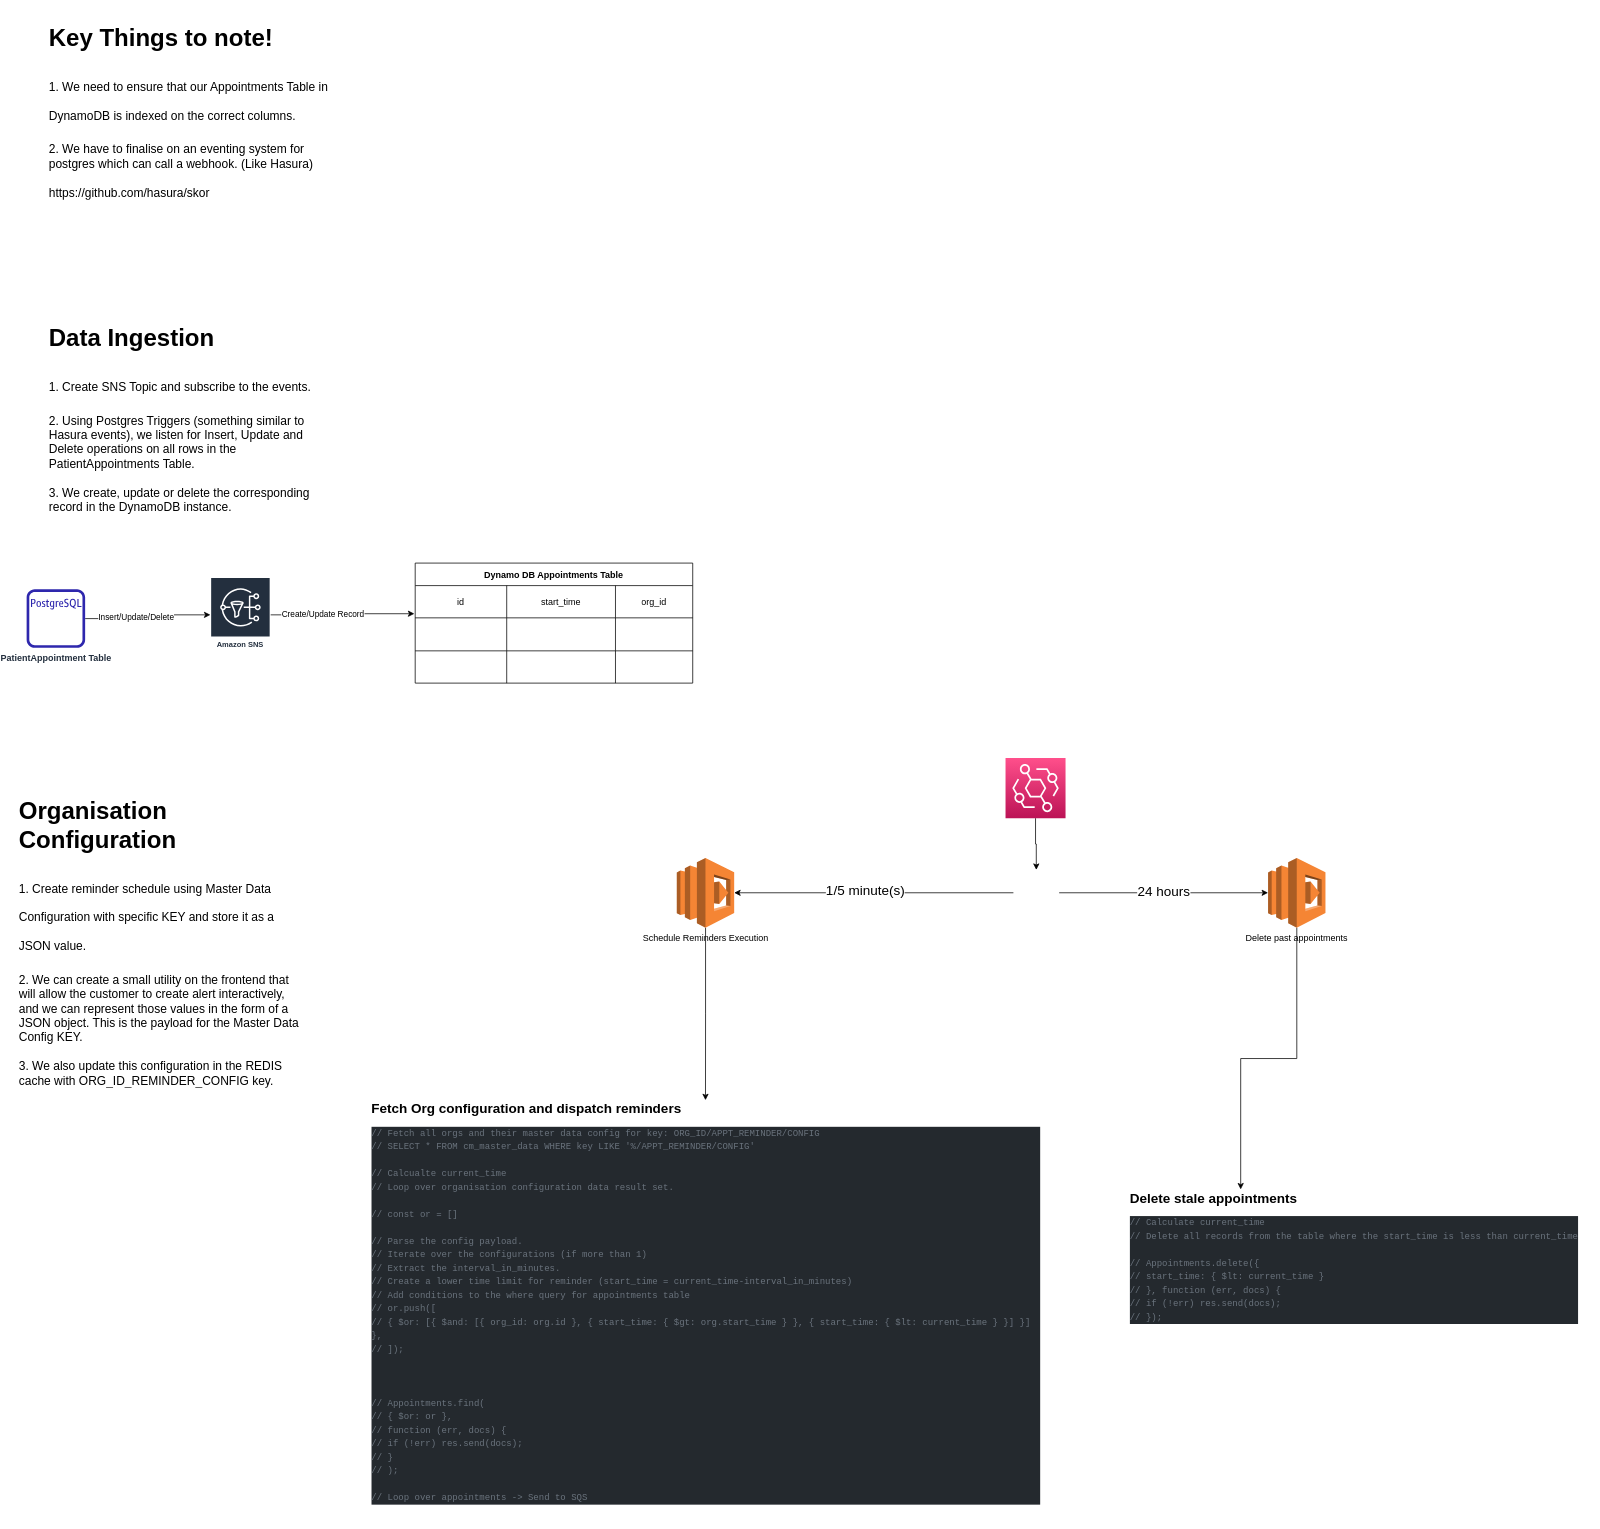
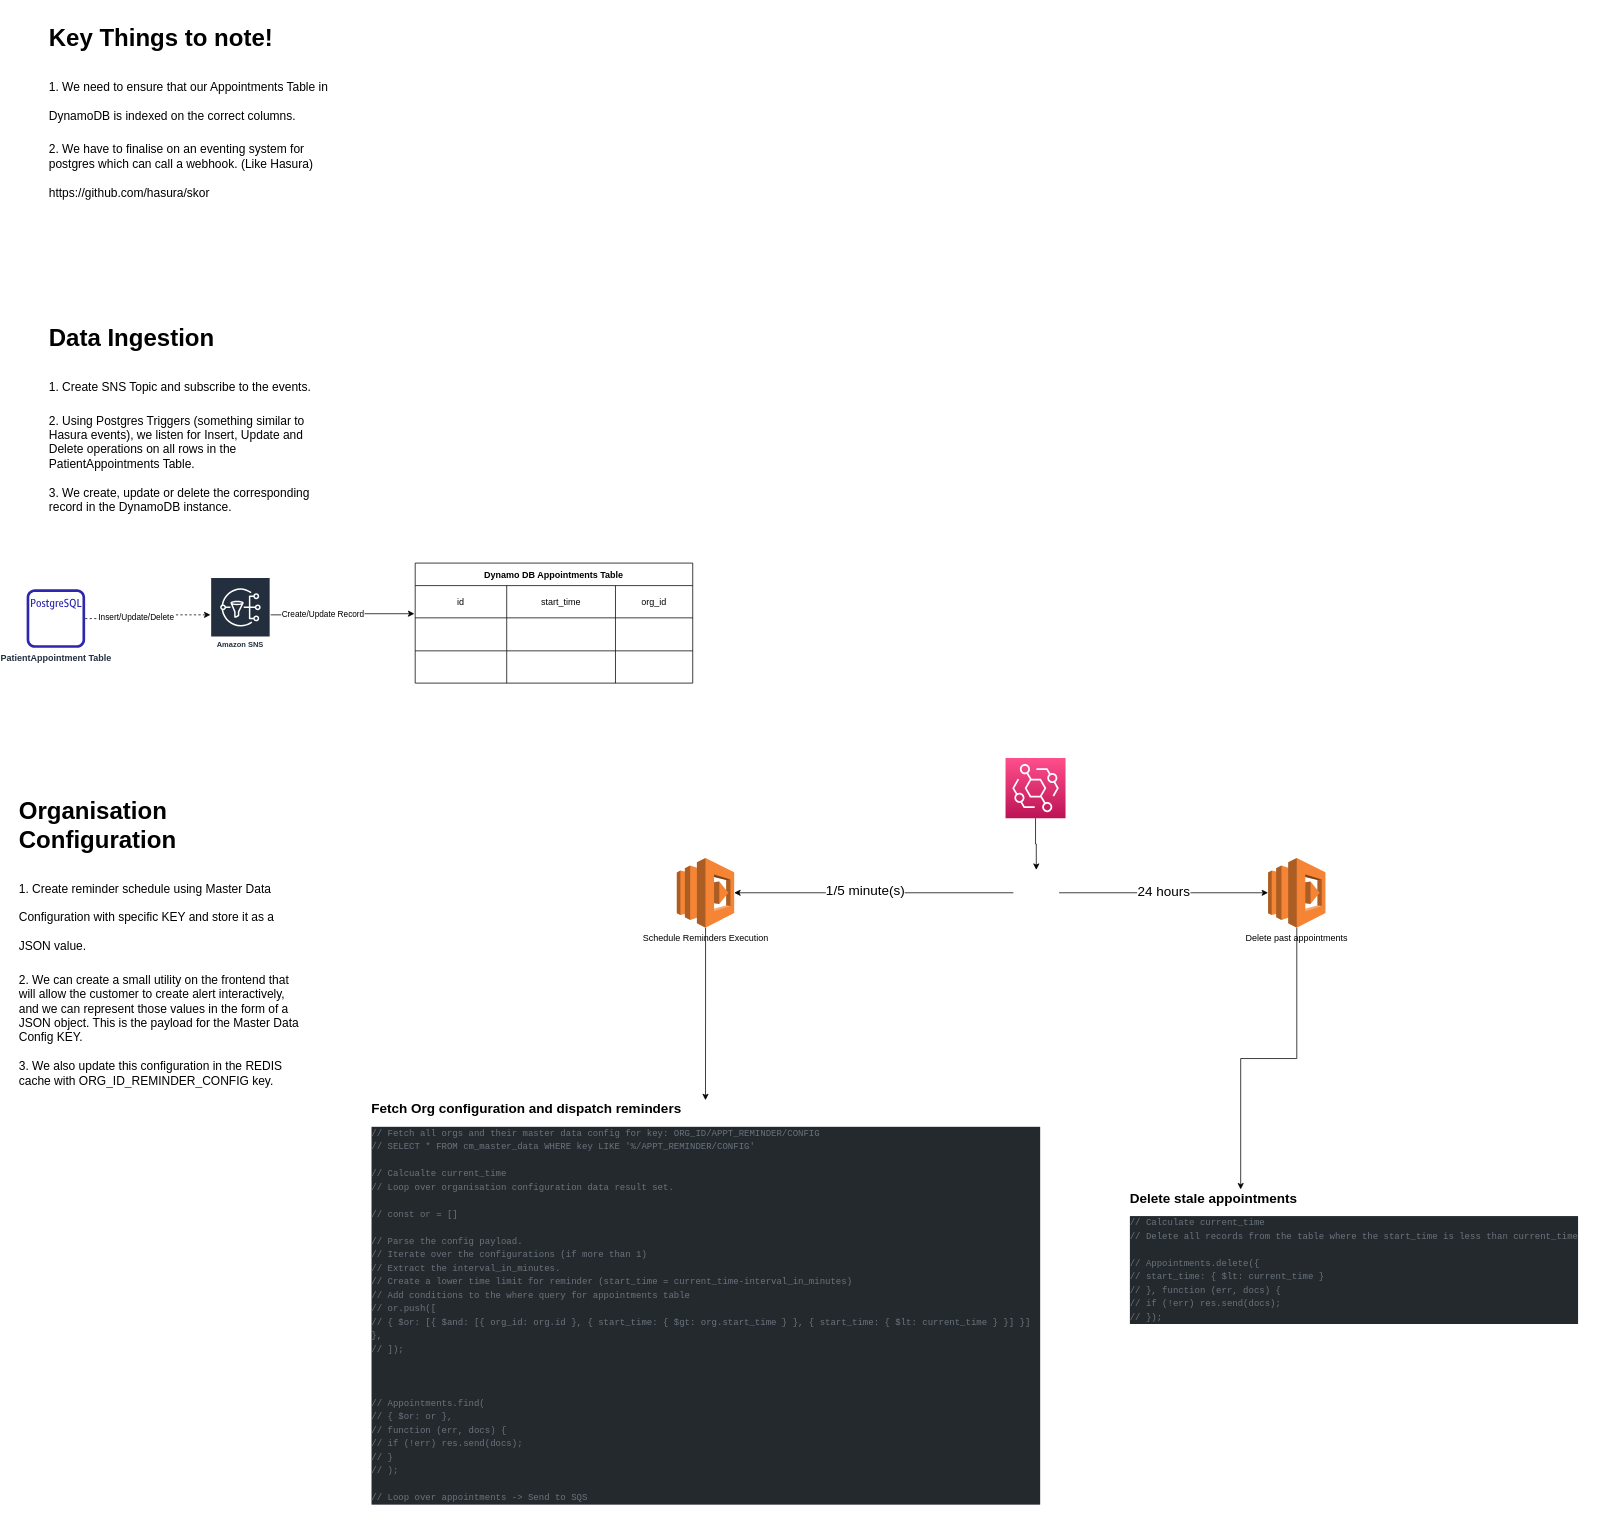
edge "PatientAppointment Table" -> "Amazon SNS": style solid -> dashed
